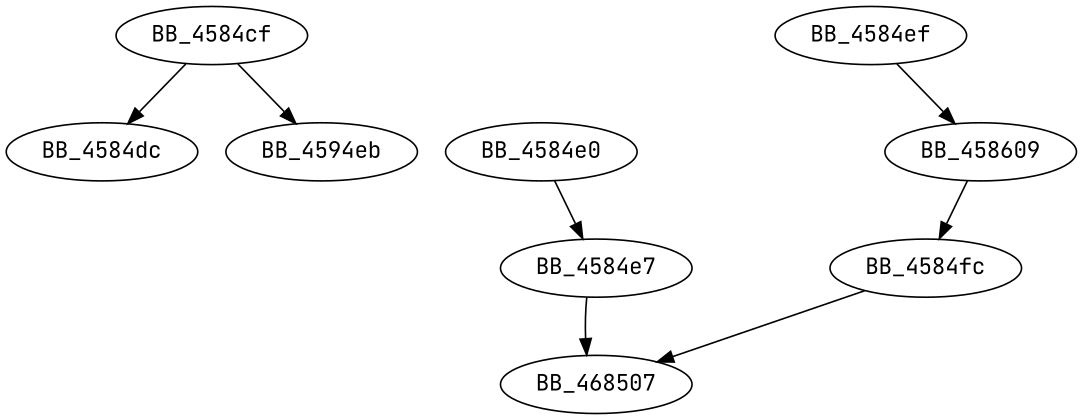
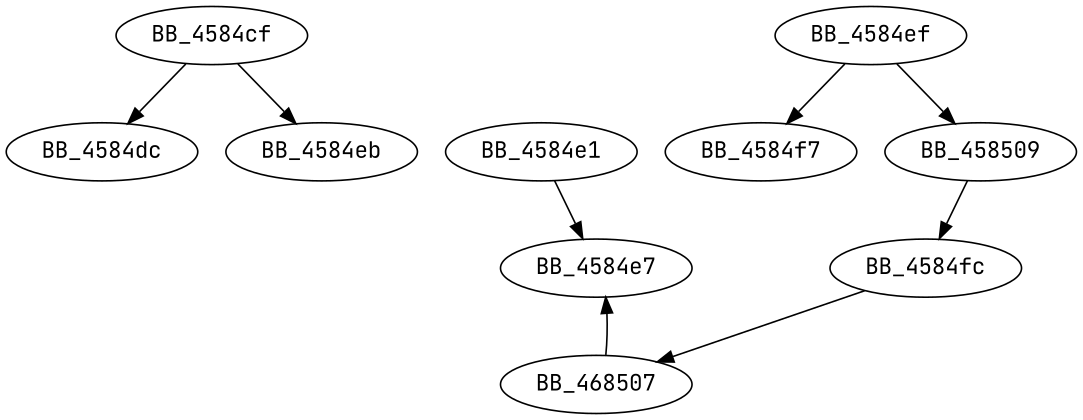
node "BB_4594eb": label "BB_4594eb" -> "BB_4584eb"
node "BB_4584e0": label "BB_4584e0" -> "BB_4584e1"
node "BB_4584f7": added
node "BB_458609": label "BB_458609" -> "BB_458509"
edge "BB_4584e7" -> "BB_468507": reversed
